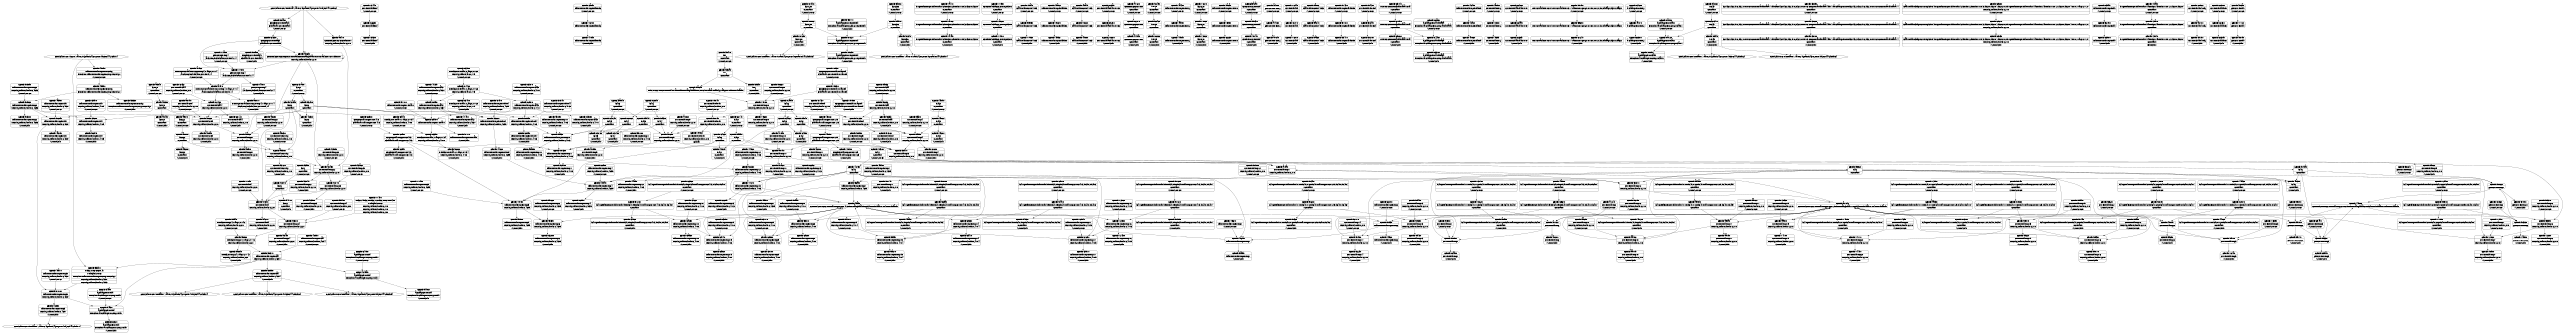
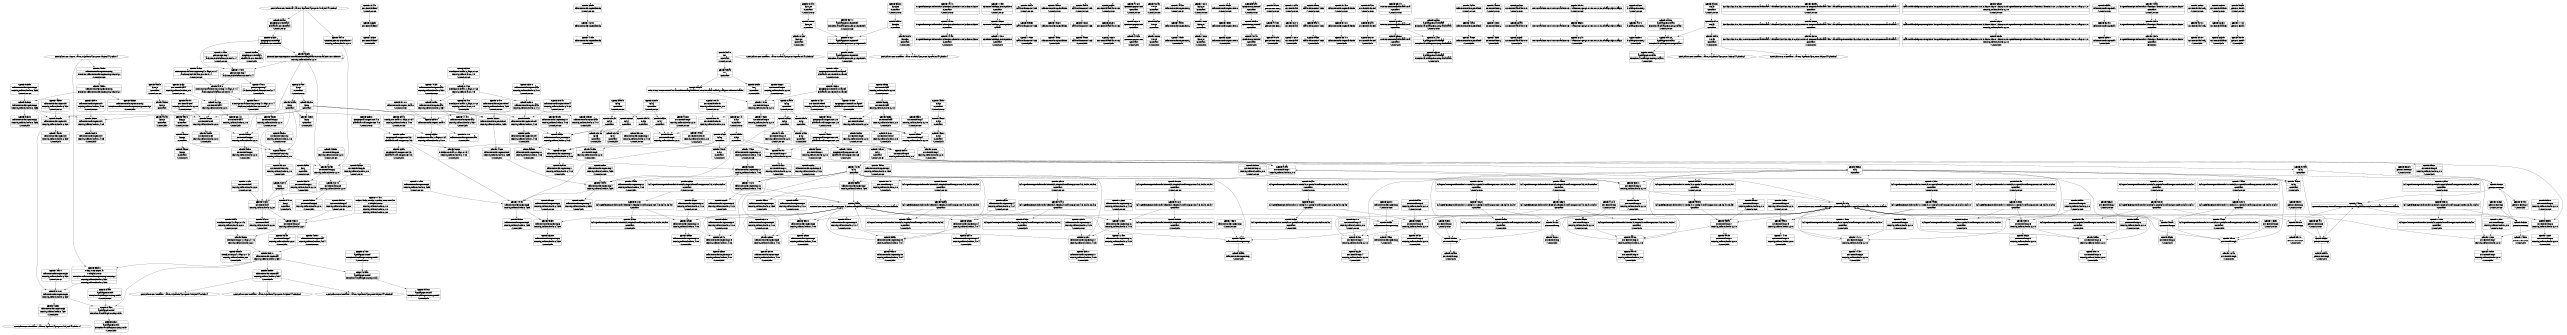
node "CE0x577a600": text "*Constant*" -> "*Global*"
node "CE0x5758770": text "*SummSink*" -> "*SummSource*"
node "CE0x57799c0": text "*Global*" -> "*SummSink*"
node "CE0x576f3a0": added
